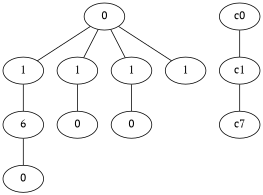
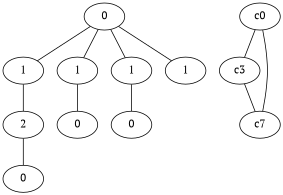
node "c1": label "c1" -> "c3"
edge "c0" -- "c7": added
node "6": label "6" -> "2"
